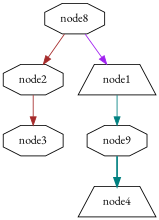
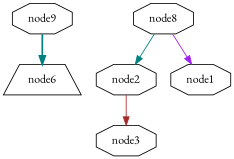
edge "node8" -> "node2": color brown -> teal
node "node1": shape trapezium -> octagon
edge "node1" -> "node9": removed
node "node4": label "node4" -> "node6"
